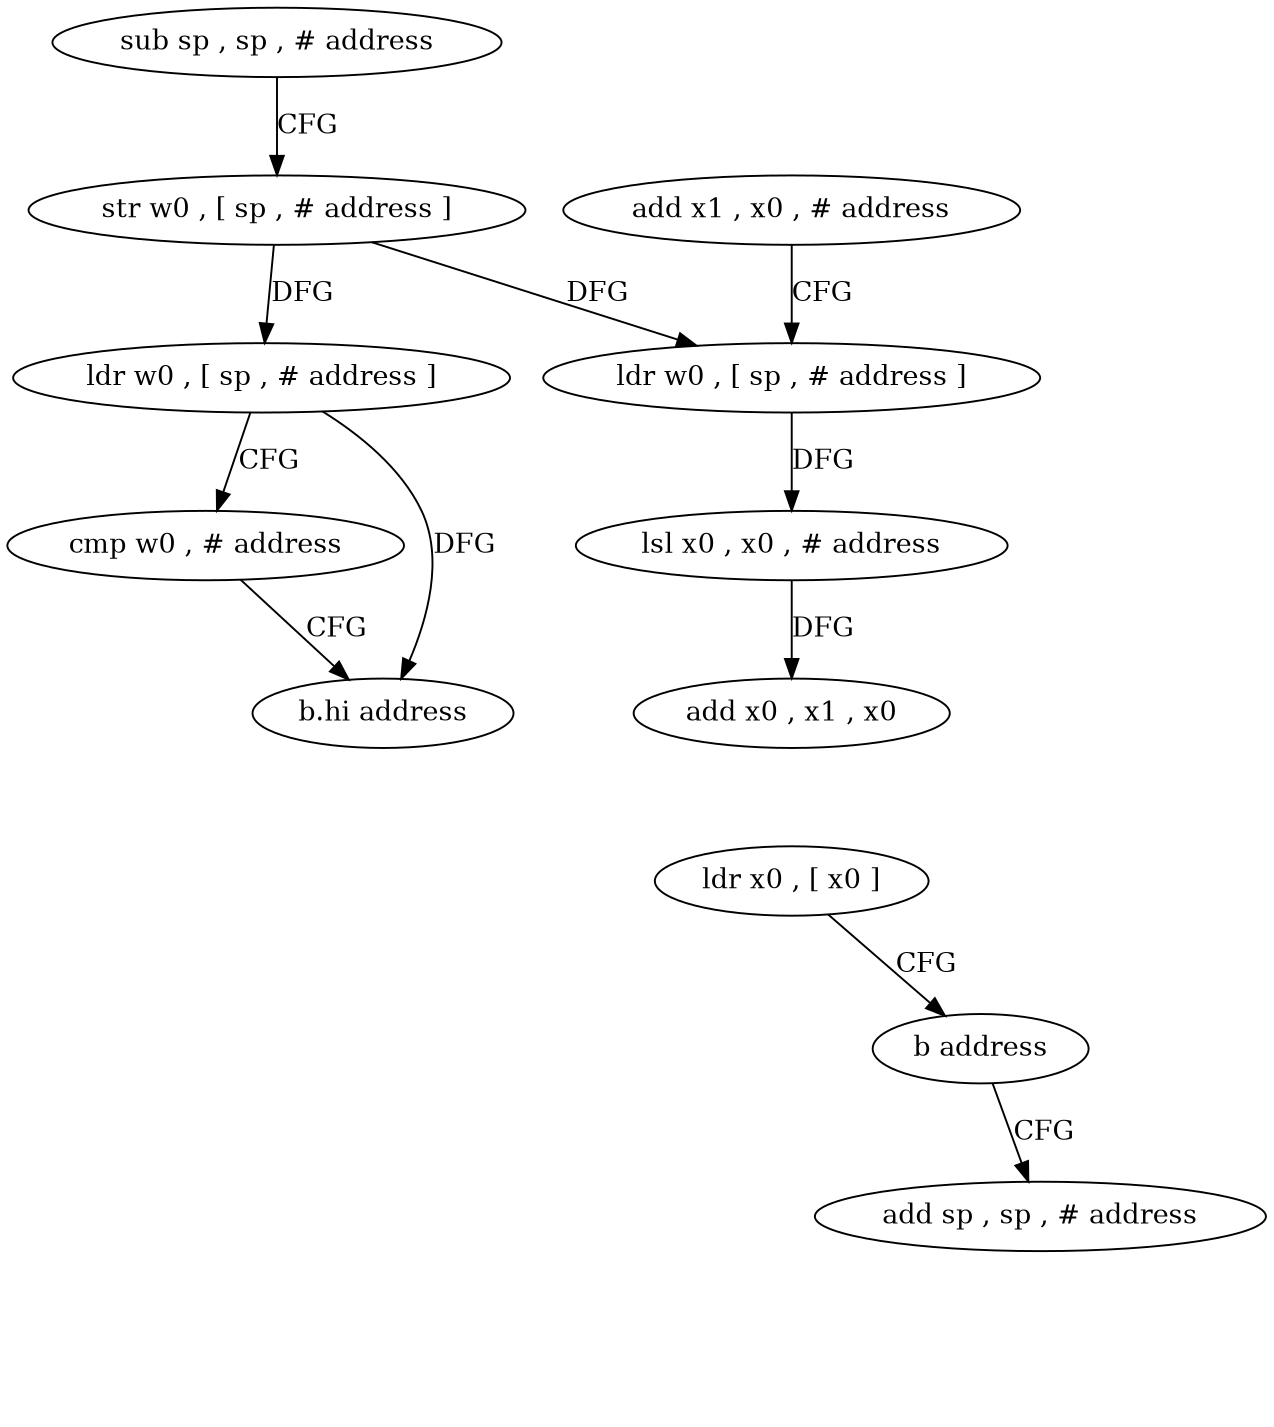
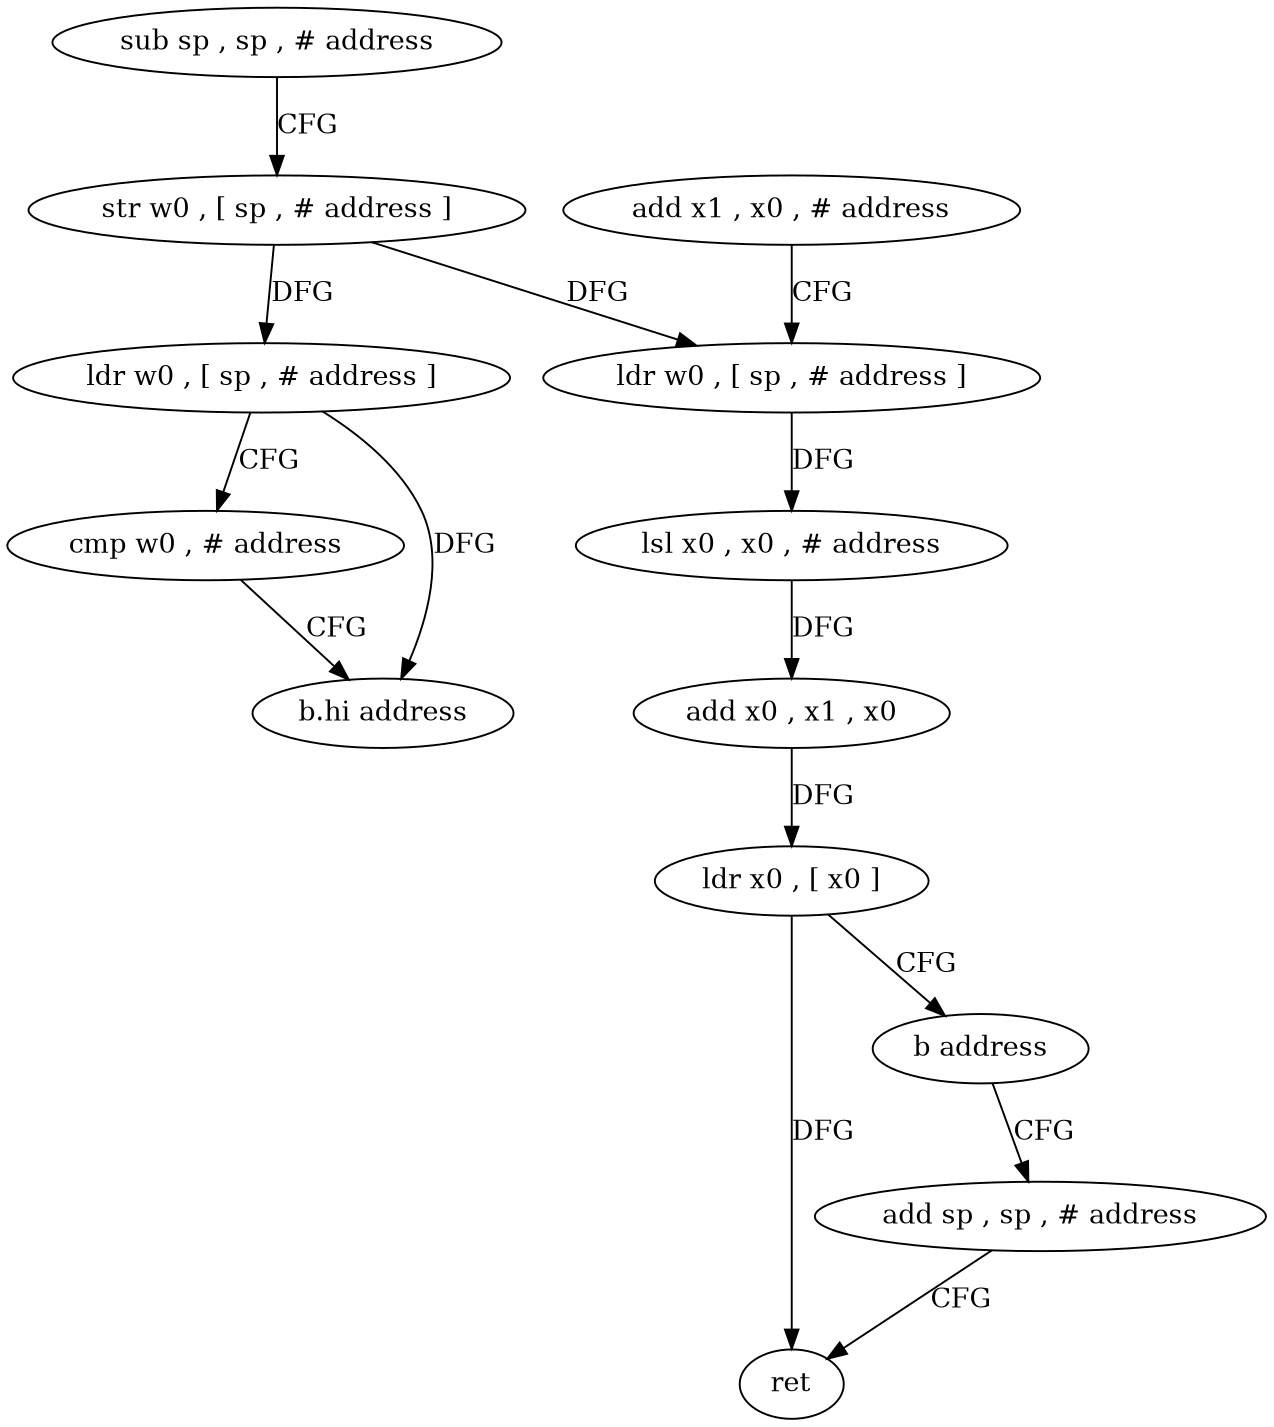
edge "add x0 , x1 , x0" -> "ldr x0 , [ x0 ]": added, label "DFG"
node "ret": added
